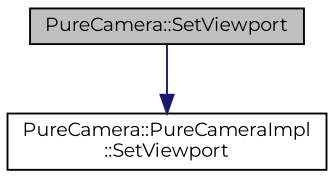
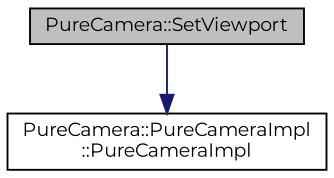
node "PureCamera::PureCameraImpl ::SetViewport": label "PureCamera::PureCameraImpl ::SetViewport" -> "PureCamera::PureCameraImpl ::PureCameraImpl"
